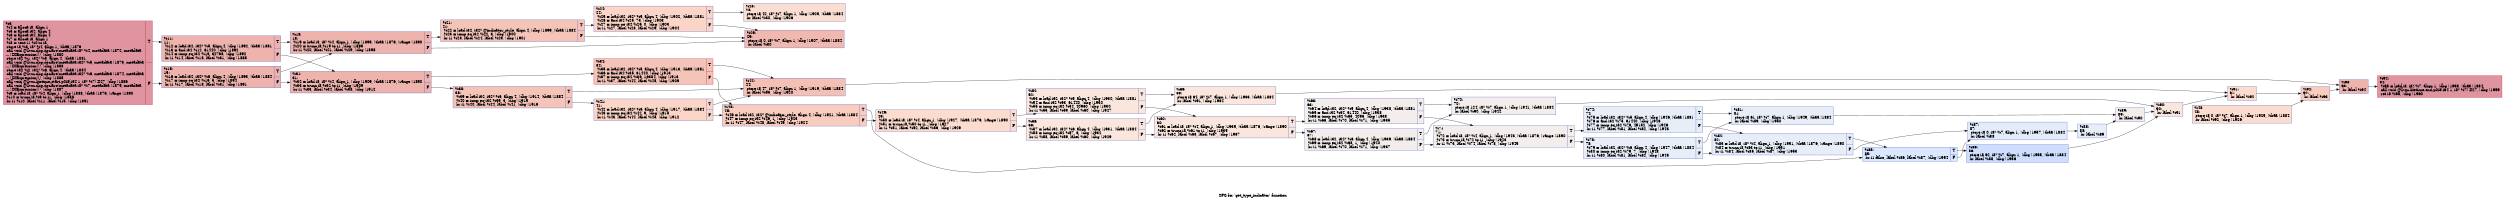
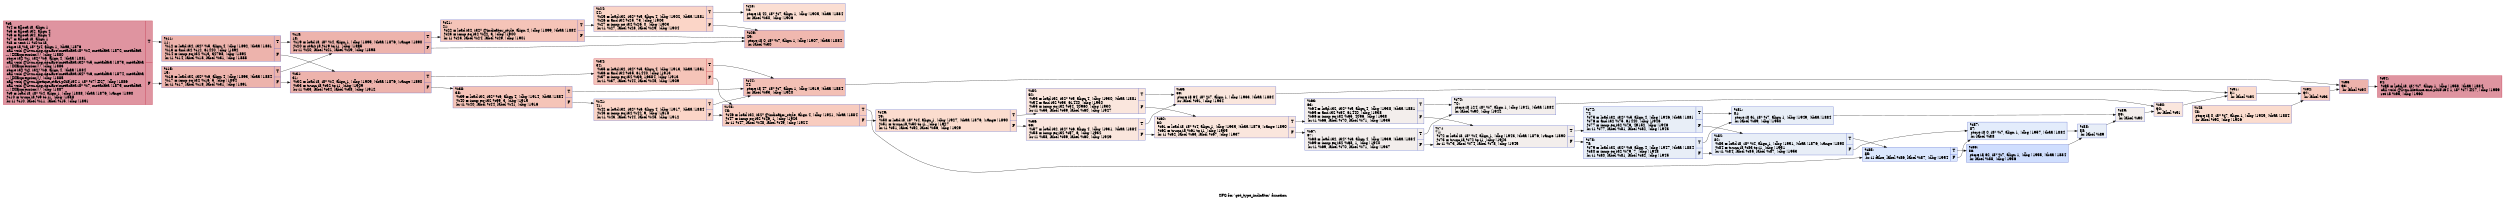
node "%18:": text "%20 = trunc i8 %19 to i1, !dbg !1895" -> "%20 = start i8 %19 to i1, !dbg !1895"
edge "%86:" -> "%90:": now "%86:" -> "%88:"
